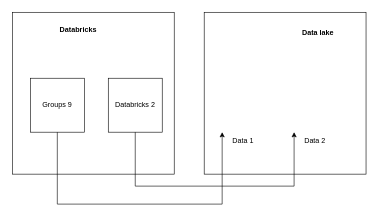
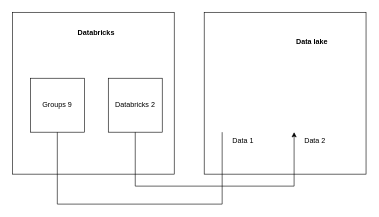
node "Databricks": moved (78, 30) -> (96, 33)
node "Data lake": moved (318, 33) -> (312, 42)
edge "Groups 9" -> "Data 1": arrowhead classic -> none
